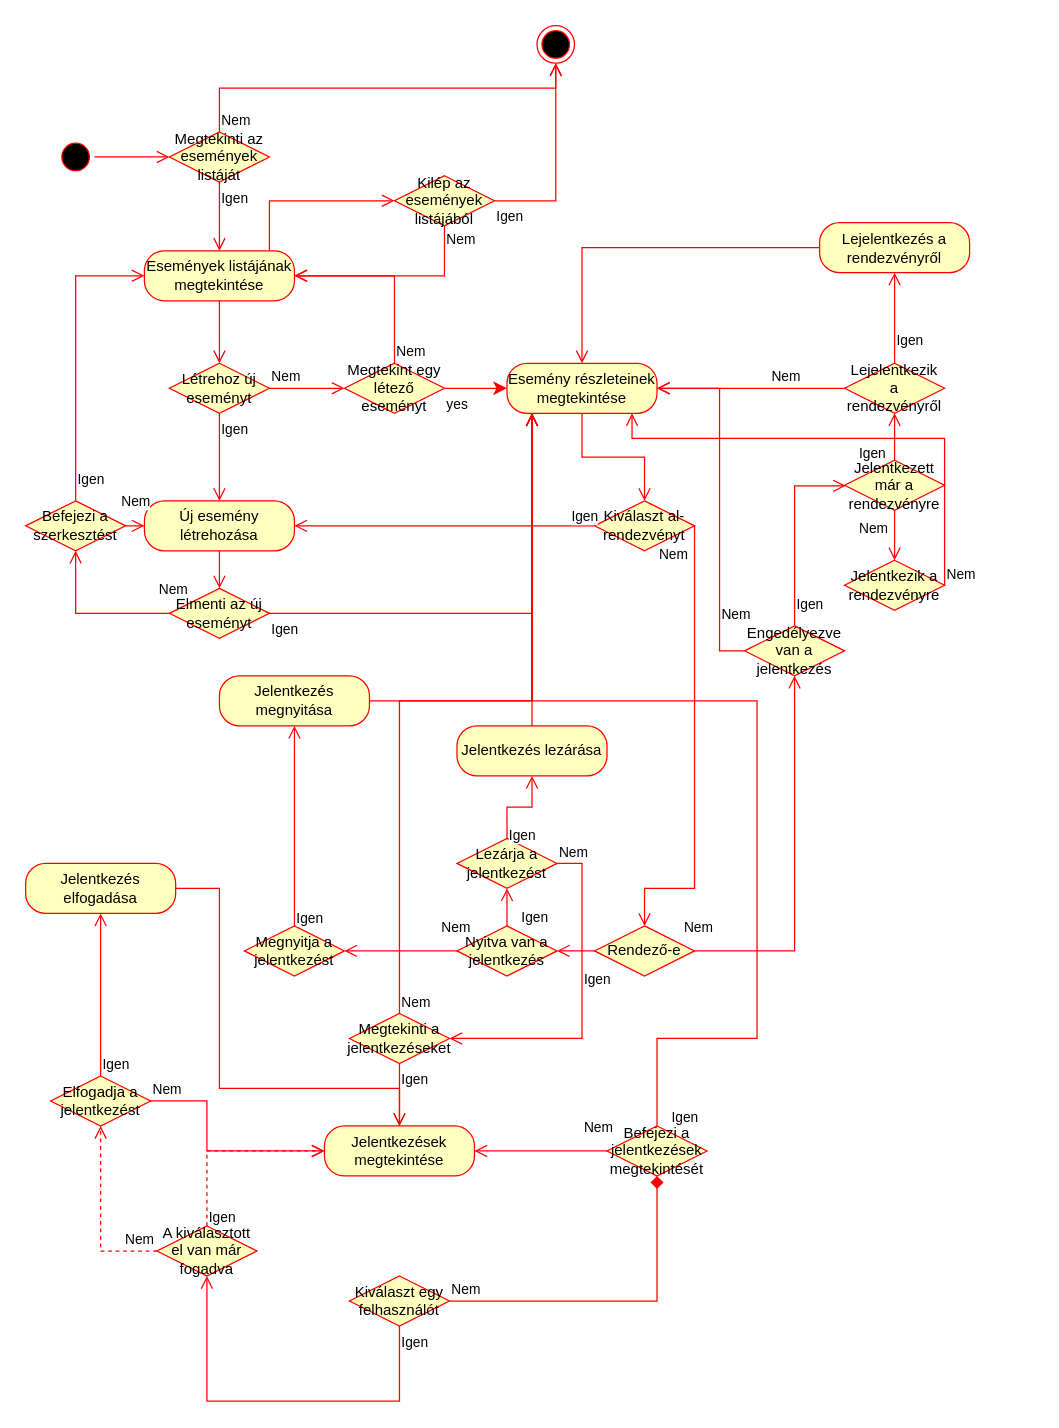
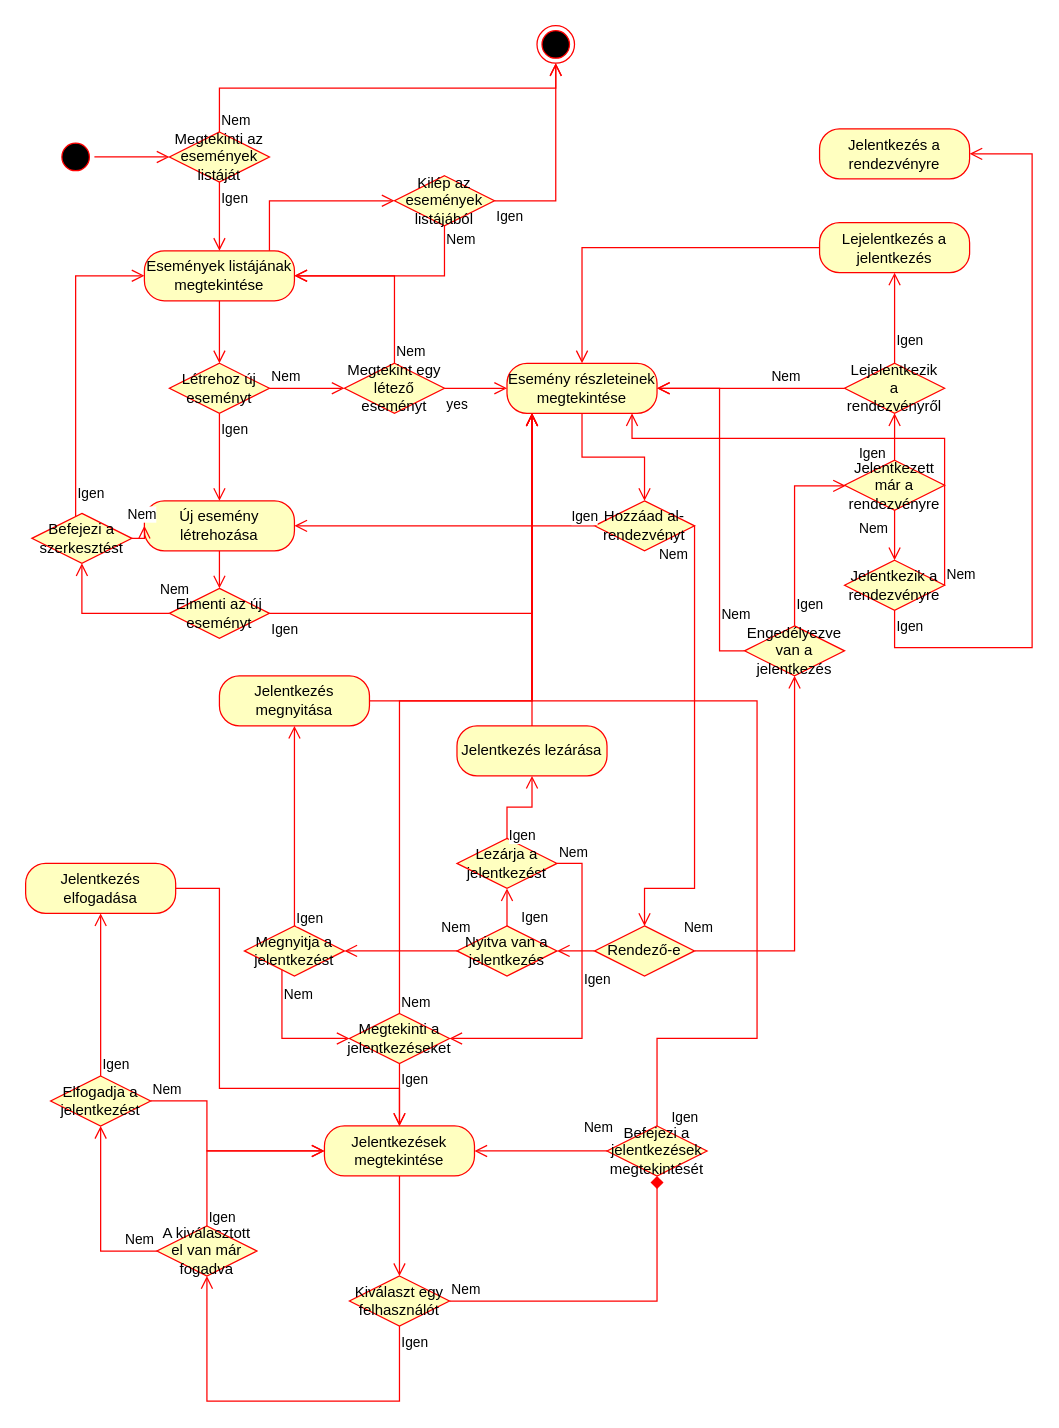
node "Jelentkezés a rendezvényre": added
node "Lejelentkezés a rendezvényről": label "Lejelentkezés a rendezvényről" -> "Lejelentkezés a jelentkezés"
edge "Megtekint egy létező eseményt" -> "Esemény részleteinek megtekintése": arrowhead classic -> open
edge "Jelentkezik a rendezvényre" -> "Jelentkezés a rendezvényre": added, label "Igen"
node "Befejezi a szerkesztést": moved (76, 526) -> (82, 538)
node "Kiválaszt al-rendezvényt": label "Kiválaszt al-rendezvényt" -> "Hozzáad al-rendezvényt"
edge "Megnyitja a jelentkezést" -> "Megtekinti a jelentkezéseket": added, label "Nem"
edge "A kiválasztott el van már fogadva" -> "Jelentkezések megtekintése": style dashed -> solid
edge "A kiválasztott el van már fogadva" -> "Elfogadja a jelentkezést": style dashed -> solid
edge "Jelentkezések megtekintése" -> "Kiválaszt egy felhasználót": added
